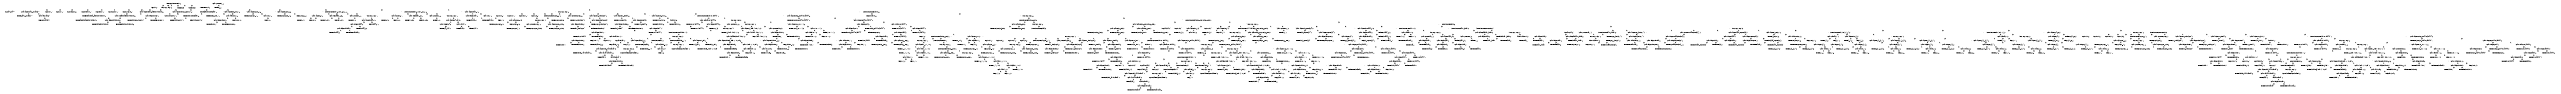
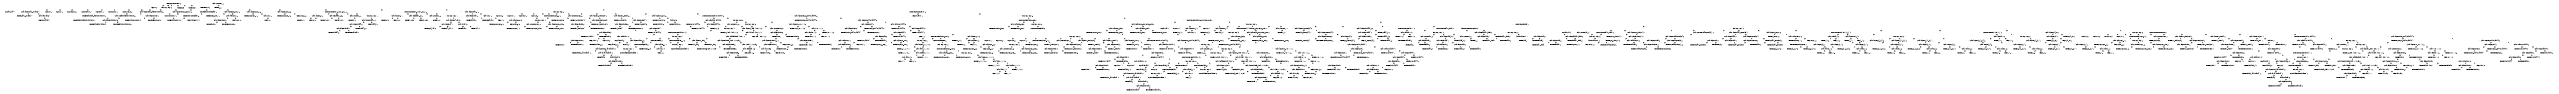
node "(IDENTIFIER,yy,yy[i] = (char) i)": added
